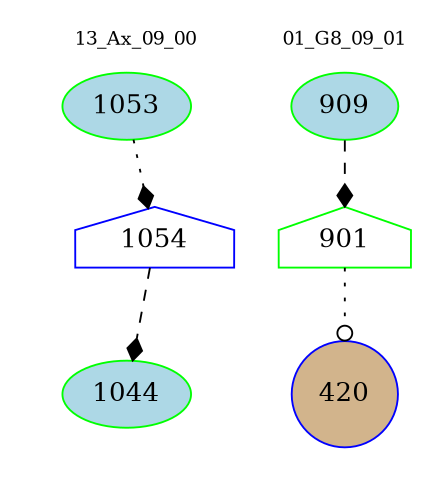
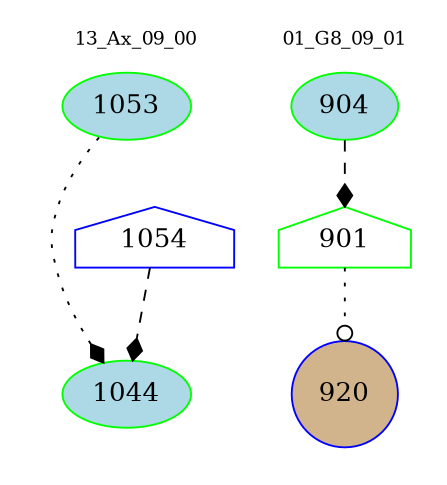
node "909": label "909" -> "904"
edge "1053" -> "1054": now "1053" -> "1044"
node "420": label "420" -> "920"
